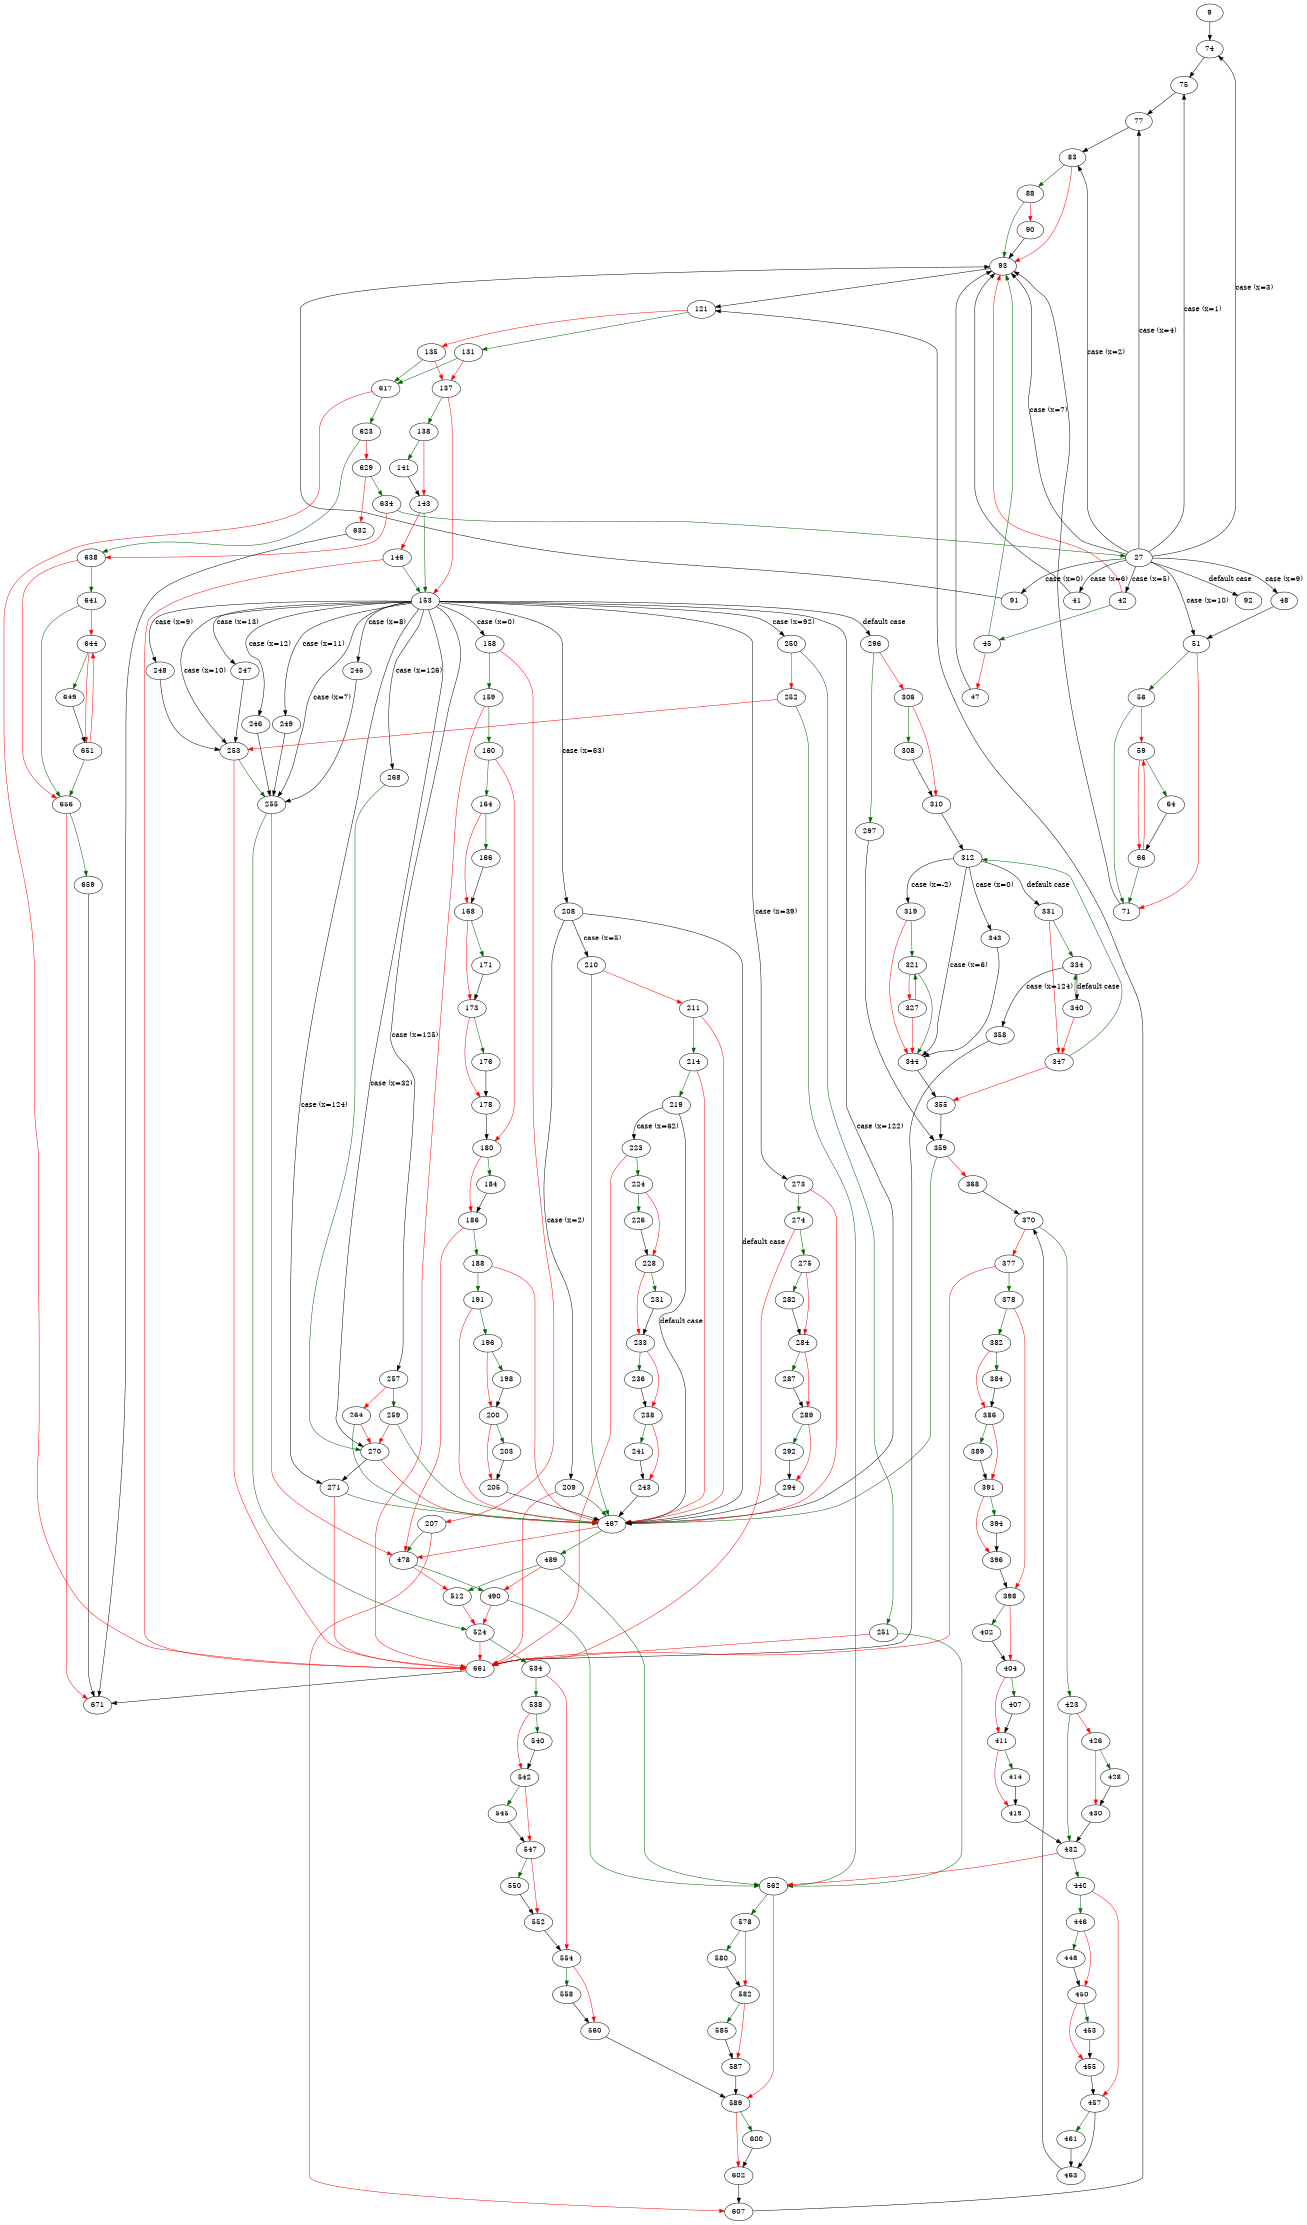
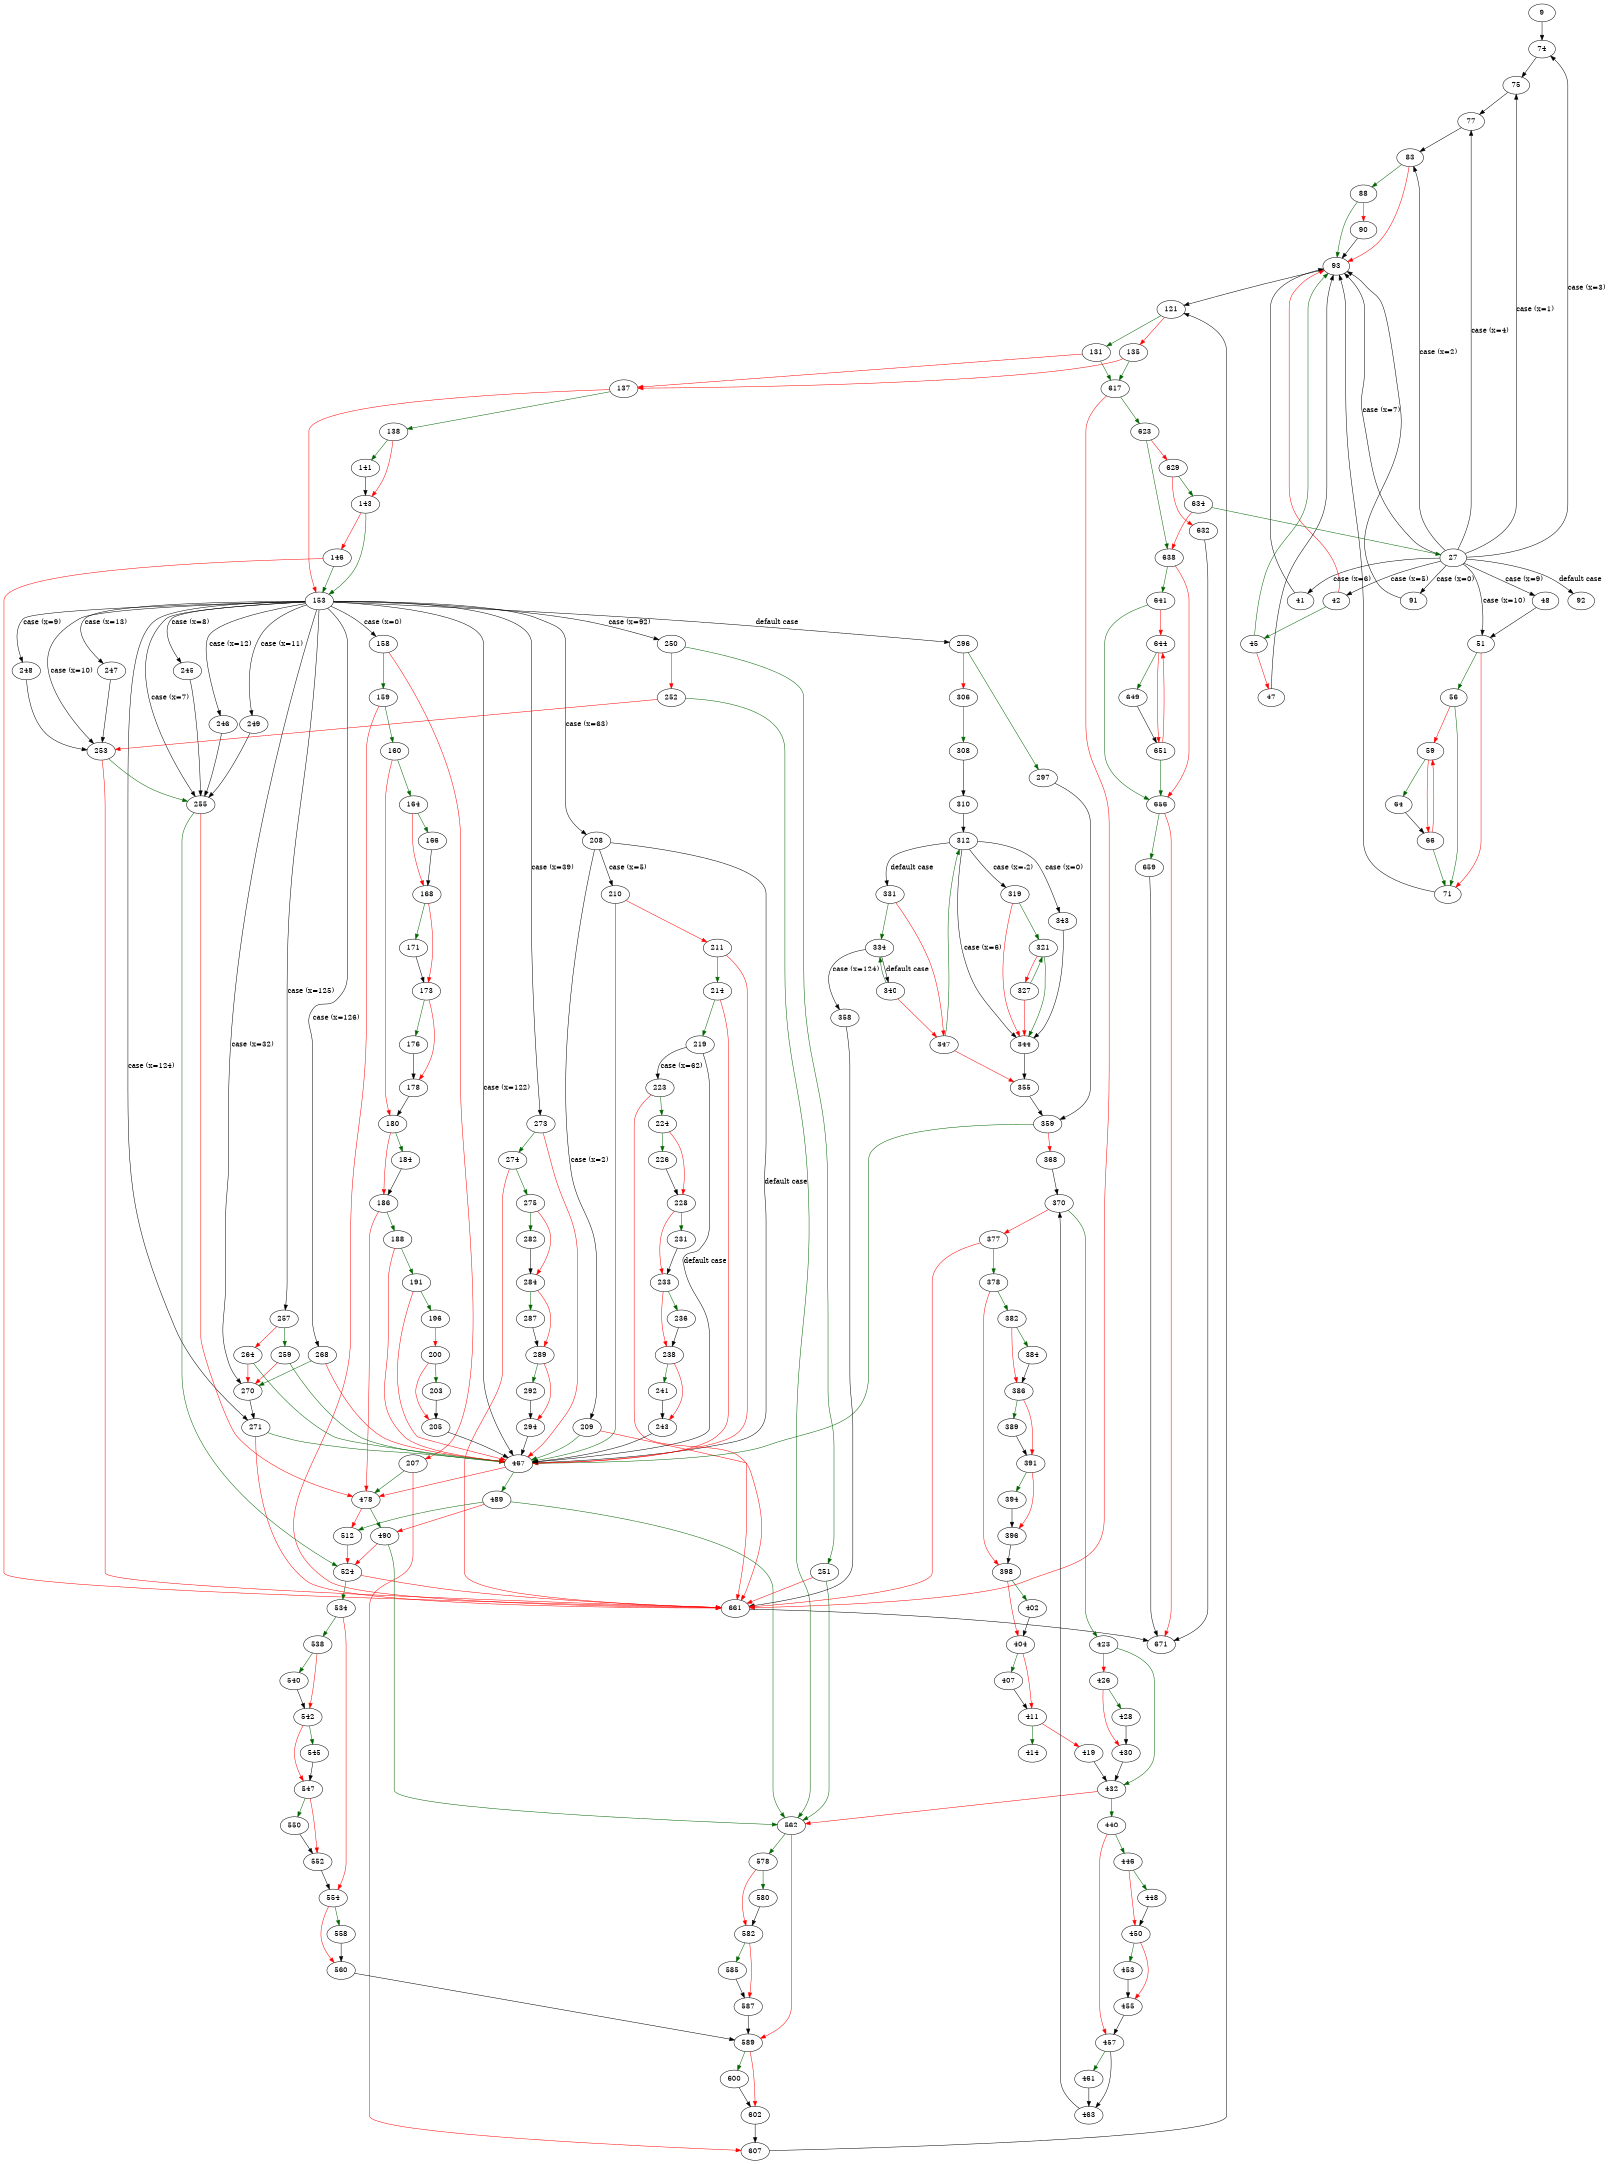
edge "306" -> "310": removed
node "198": removed
edge "270" -> "467": now "268" -> "467"
edge "414" -> "419": removed
